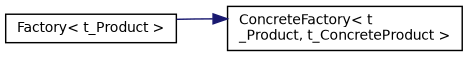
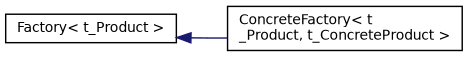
edge "Factory< t_Product >" -> "ConcreteFactory< t _Product, t_ConcreteProduct >": reversed
